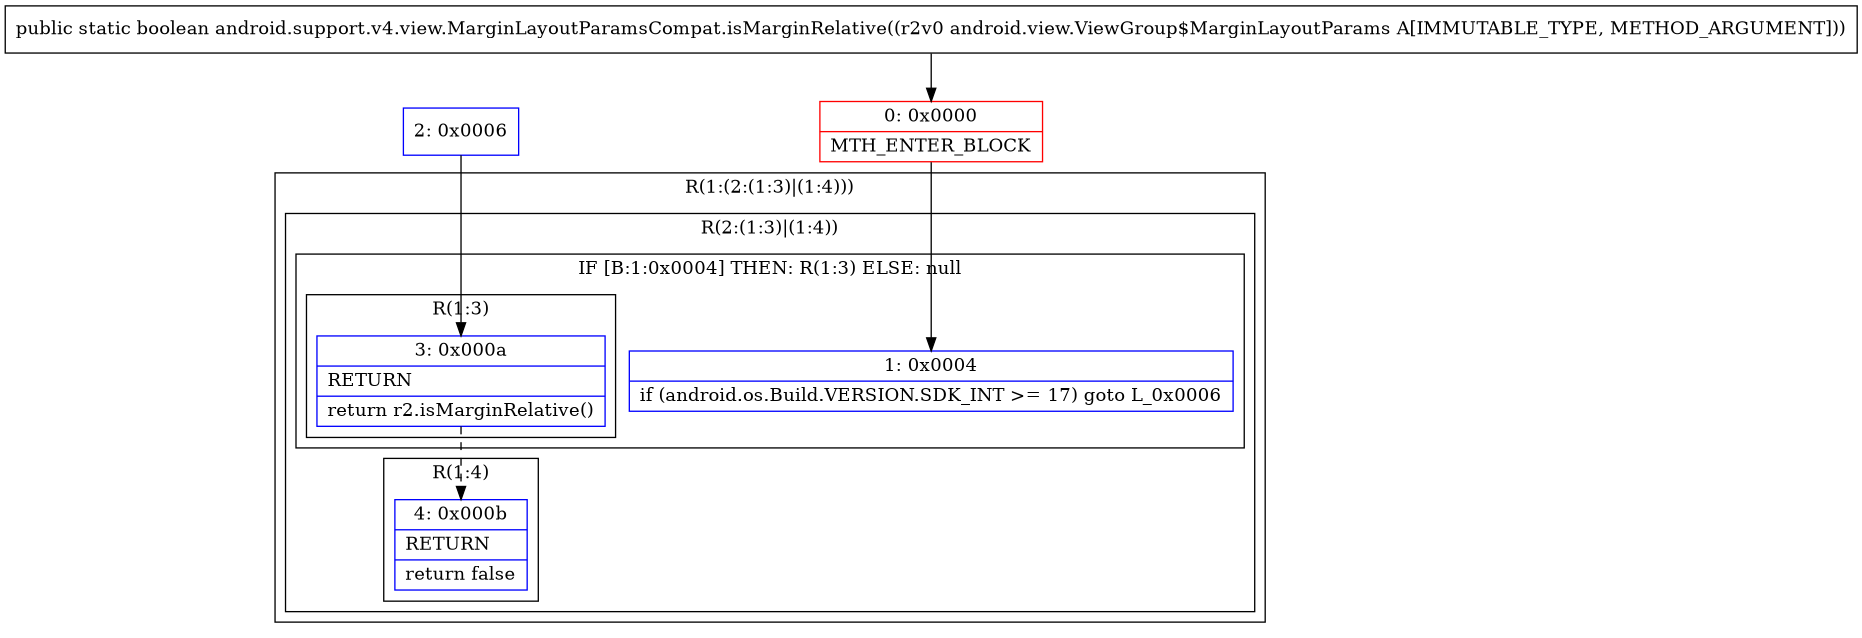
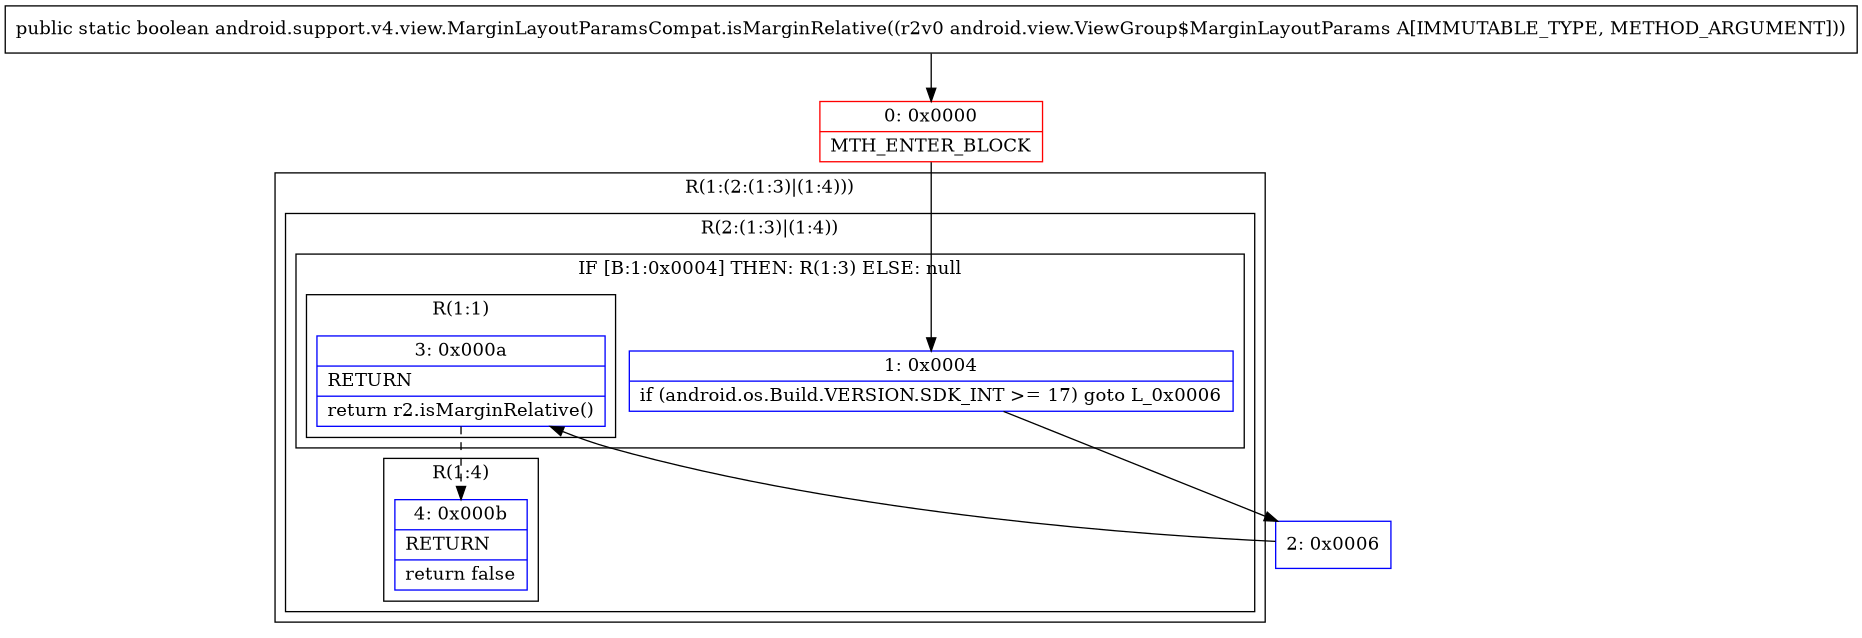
cluster "R(1:3)": label "R(1:3)" -> "R(1:1)"
edge "1: 0x0004" -> "2: 0x0006": added
